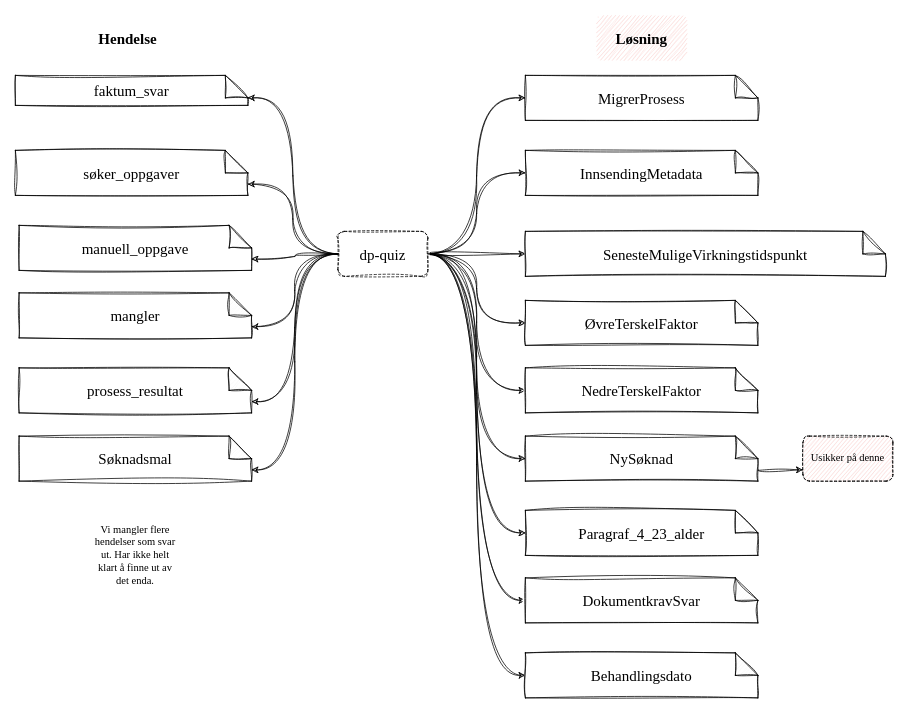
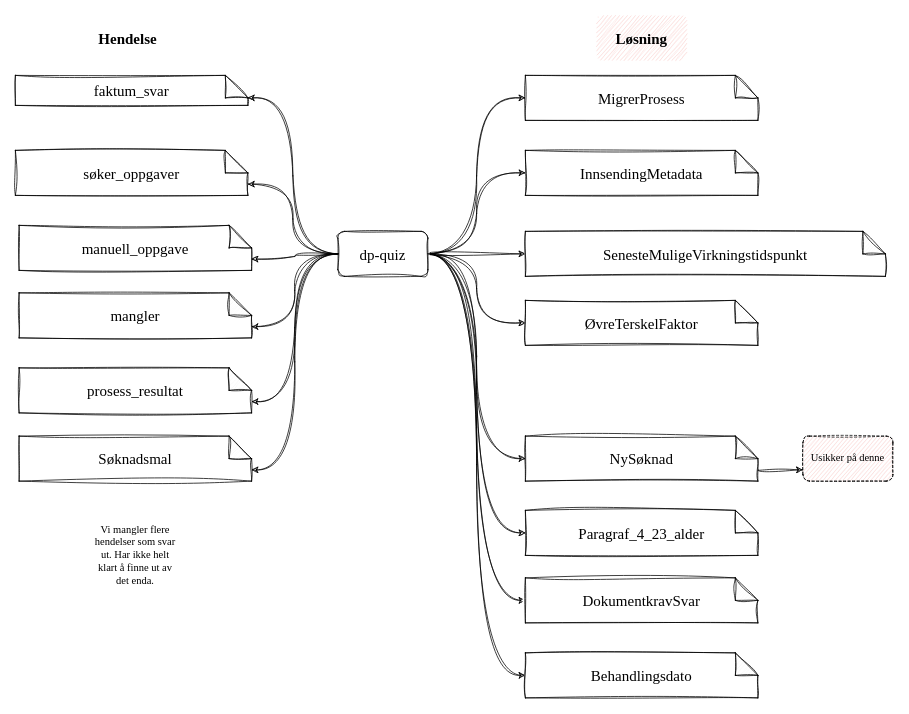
node "dp-quiz": style dashed -> solid
edge "dp-quiz" -> "NedreTerskelFaktor": removed
node "NedreTerskelFaktor": removed
